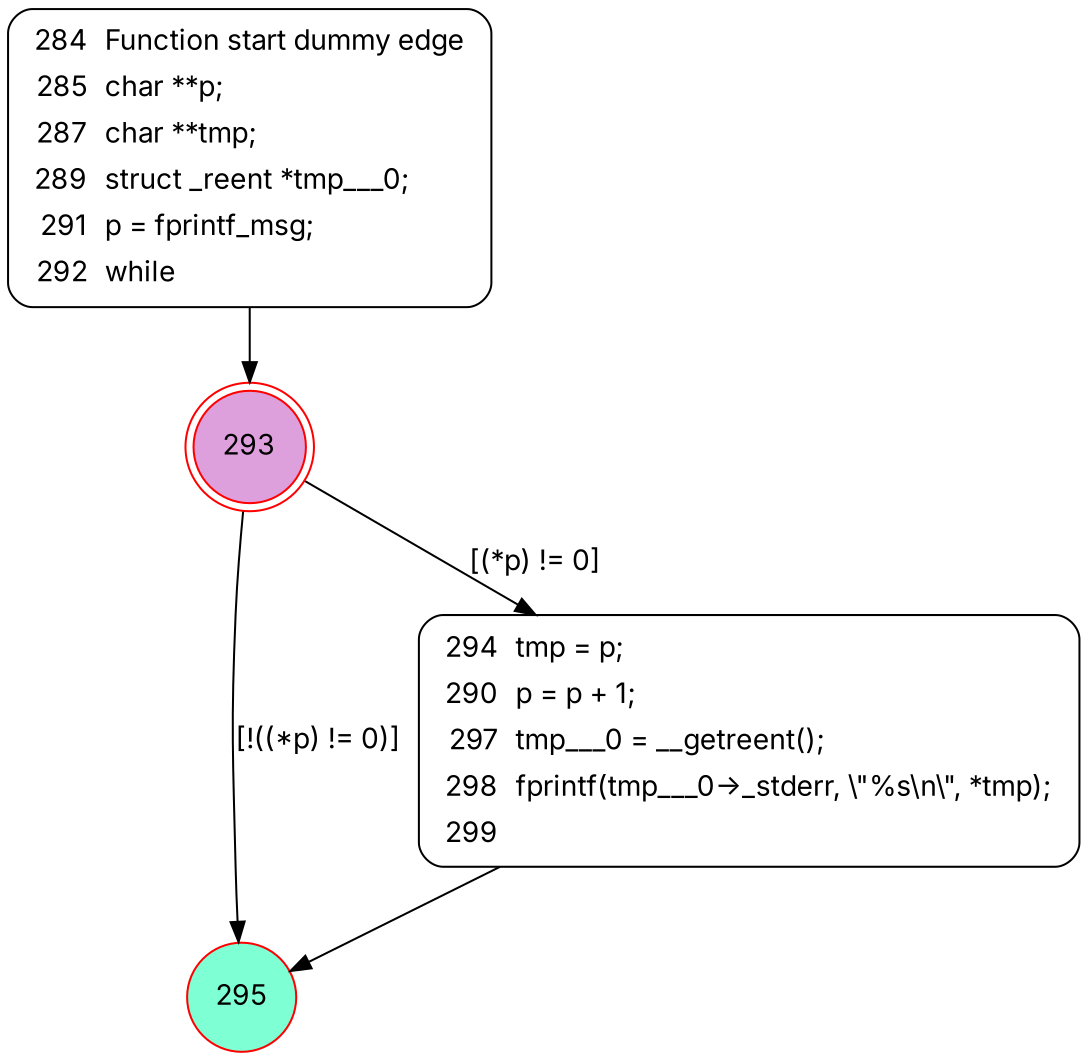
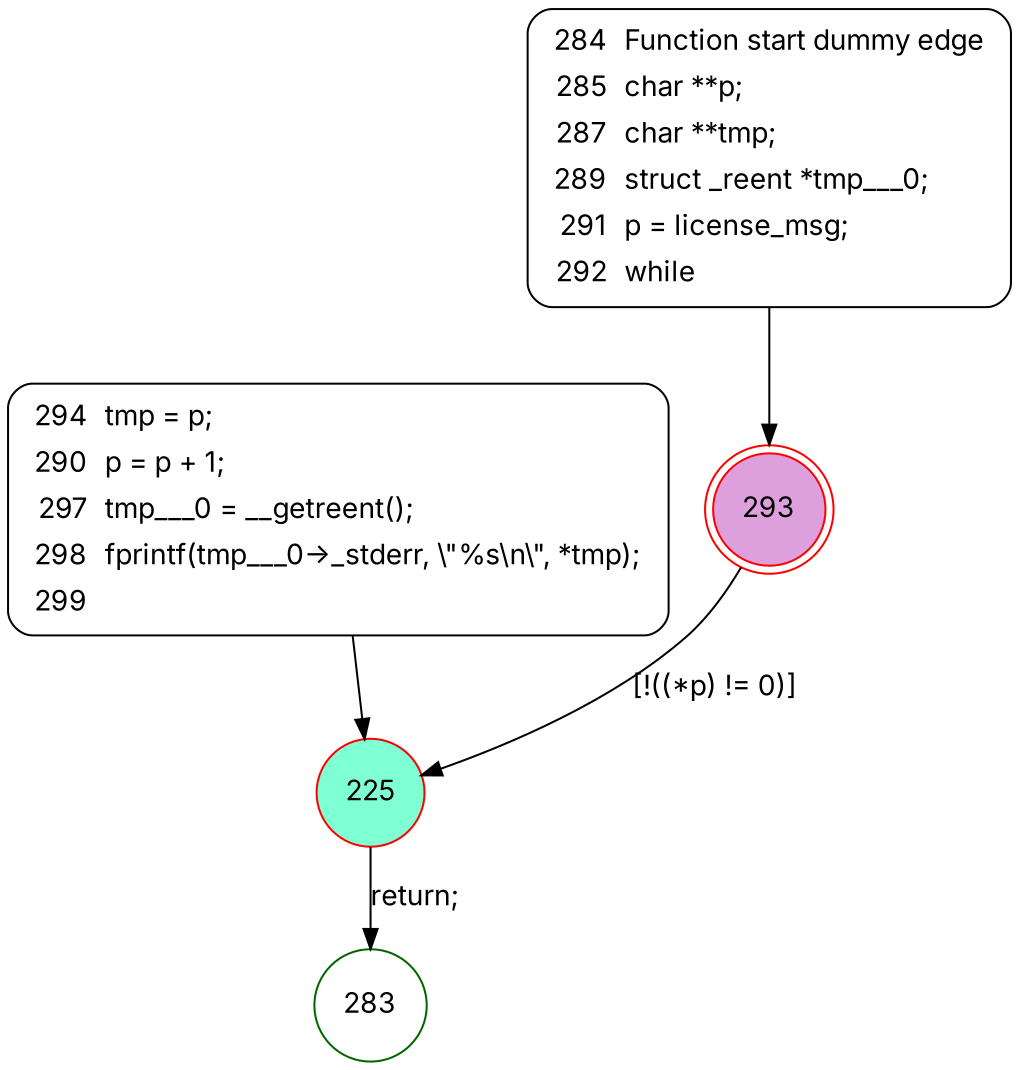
node "284": text "p = fprintf_msg;" -> "p = license_msg;"
edge "293" -> "294": removed, label "[(*p) != 0]"
node "295": label "295" -> "225"
node "283": added
